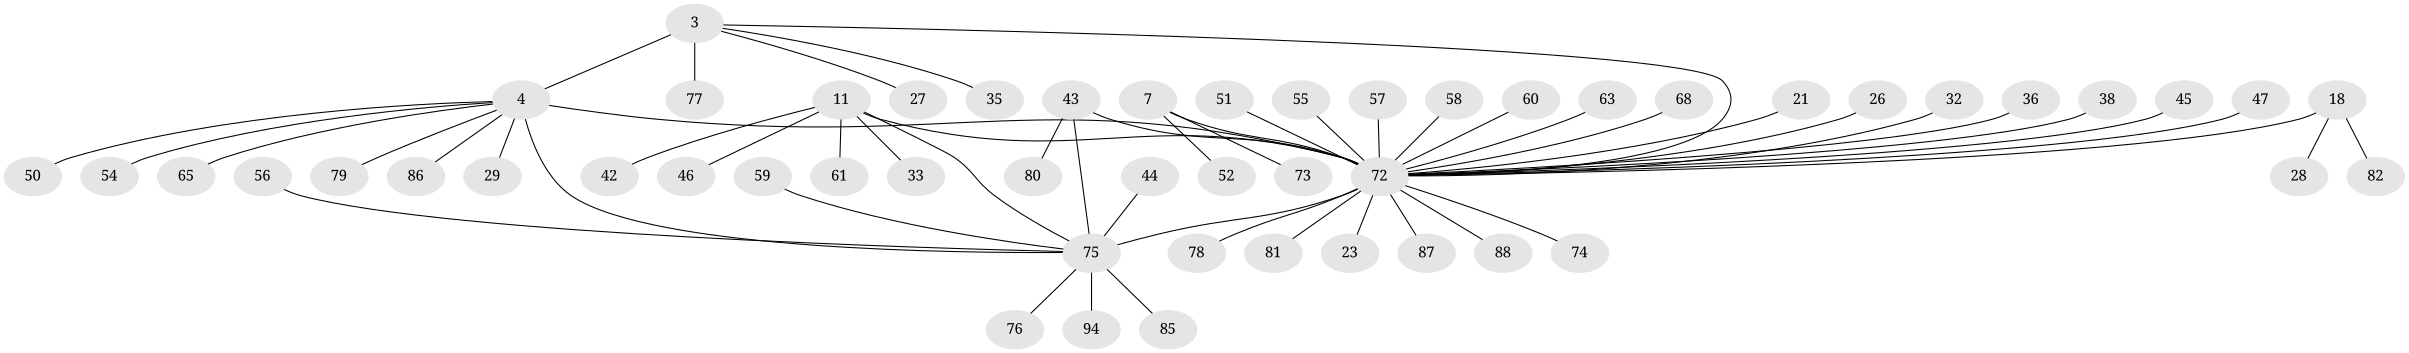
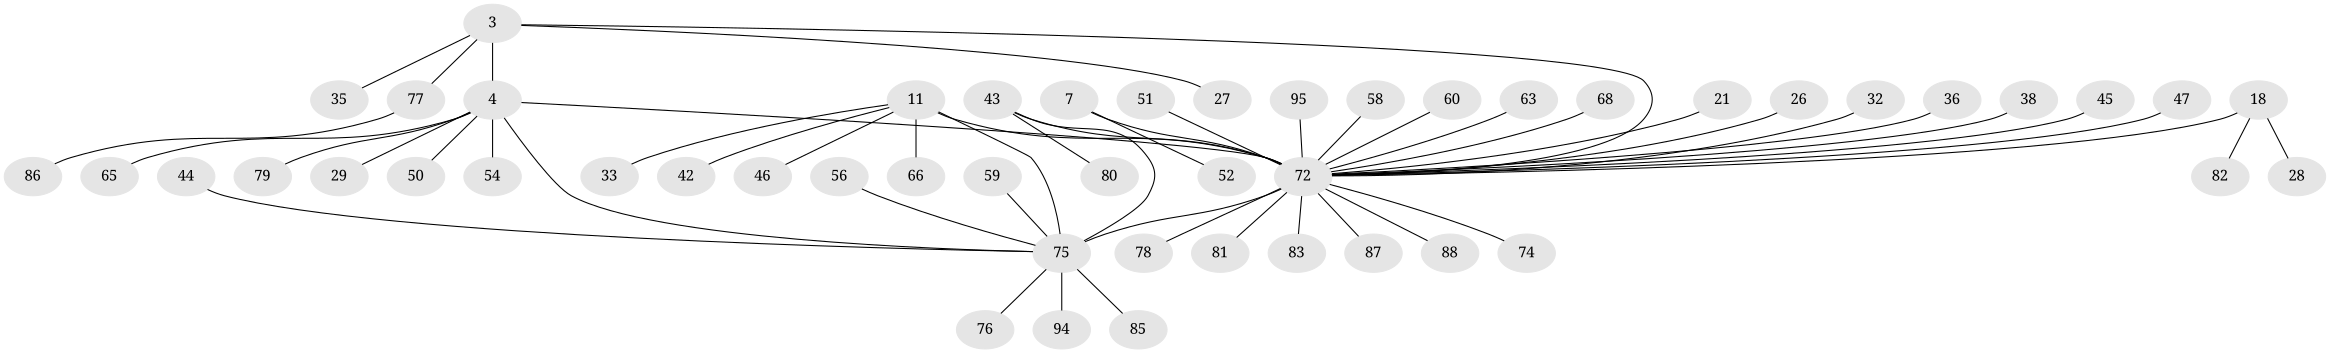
node "55": label "55" -> "95"
node "57": removed
edge "4" -- "86": now "77" -- "86"
node "61": label "61" -> "66"
node "73": removed
node "23": label "23" -> "83"
